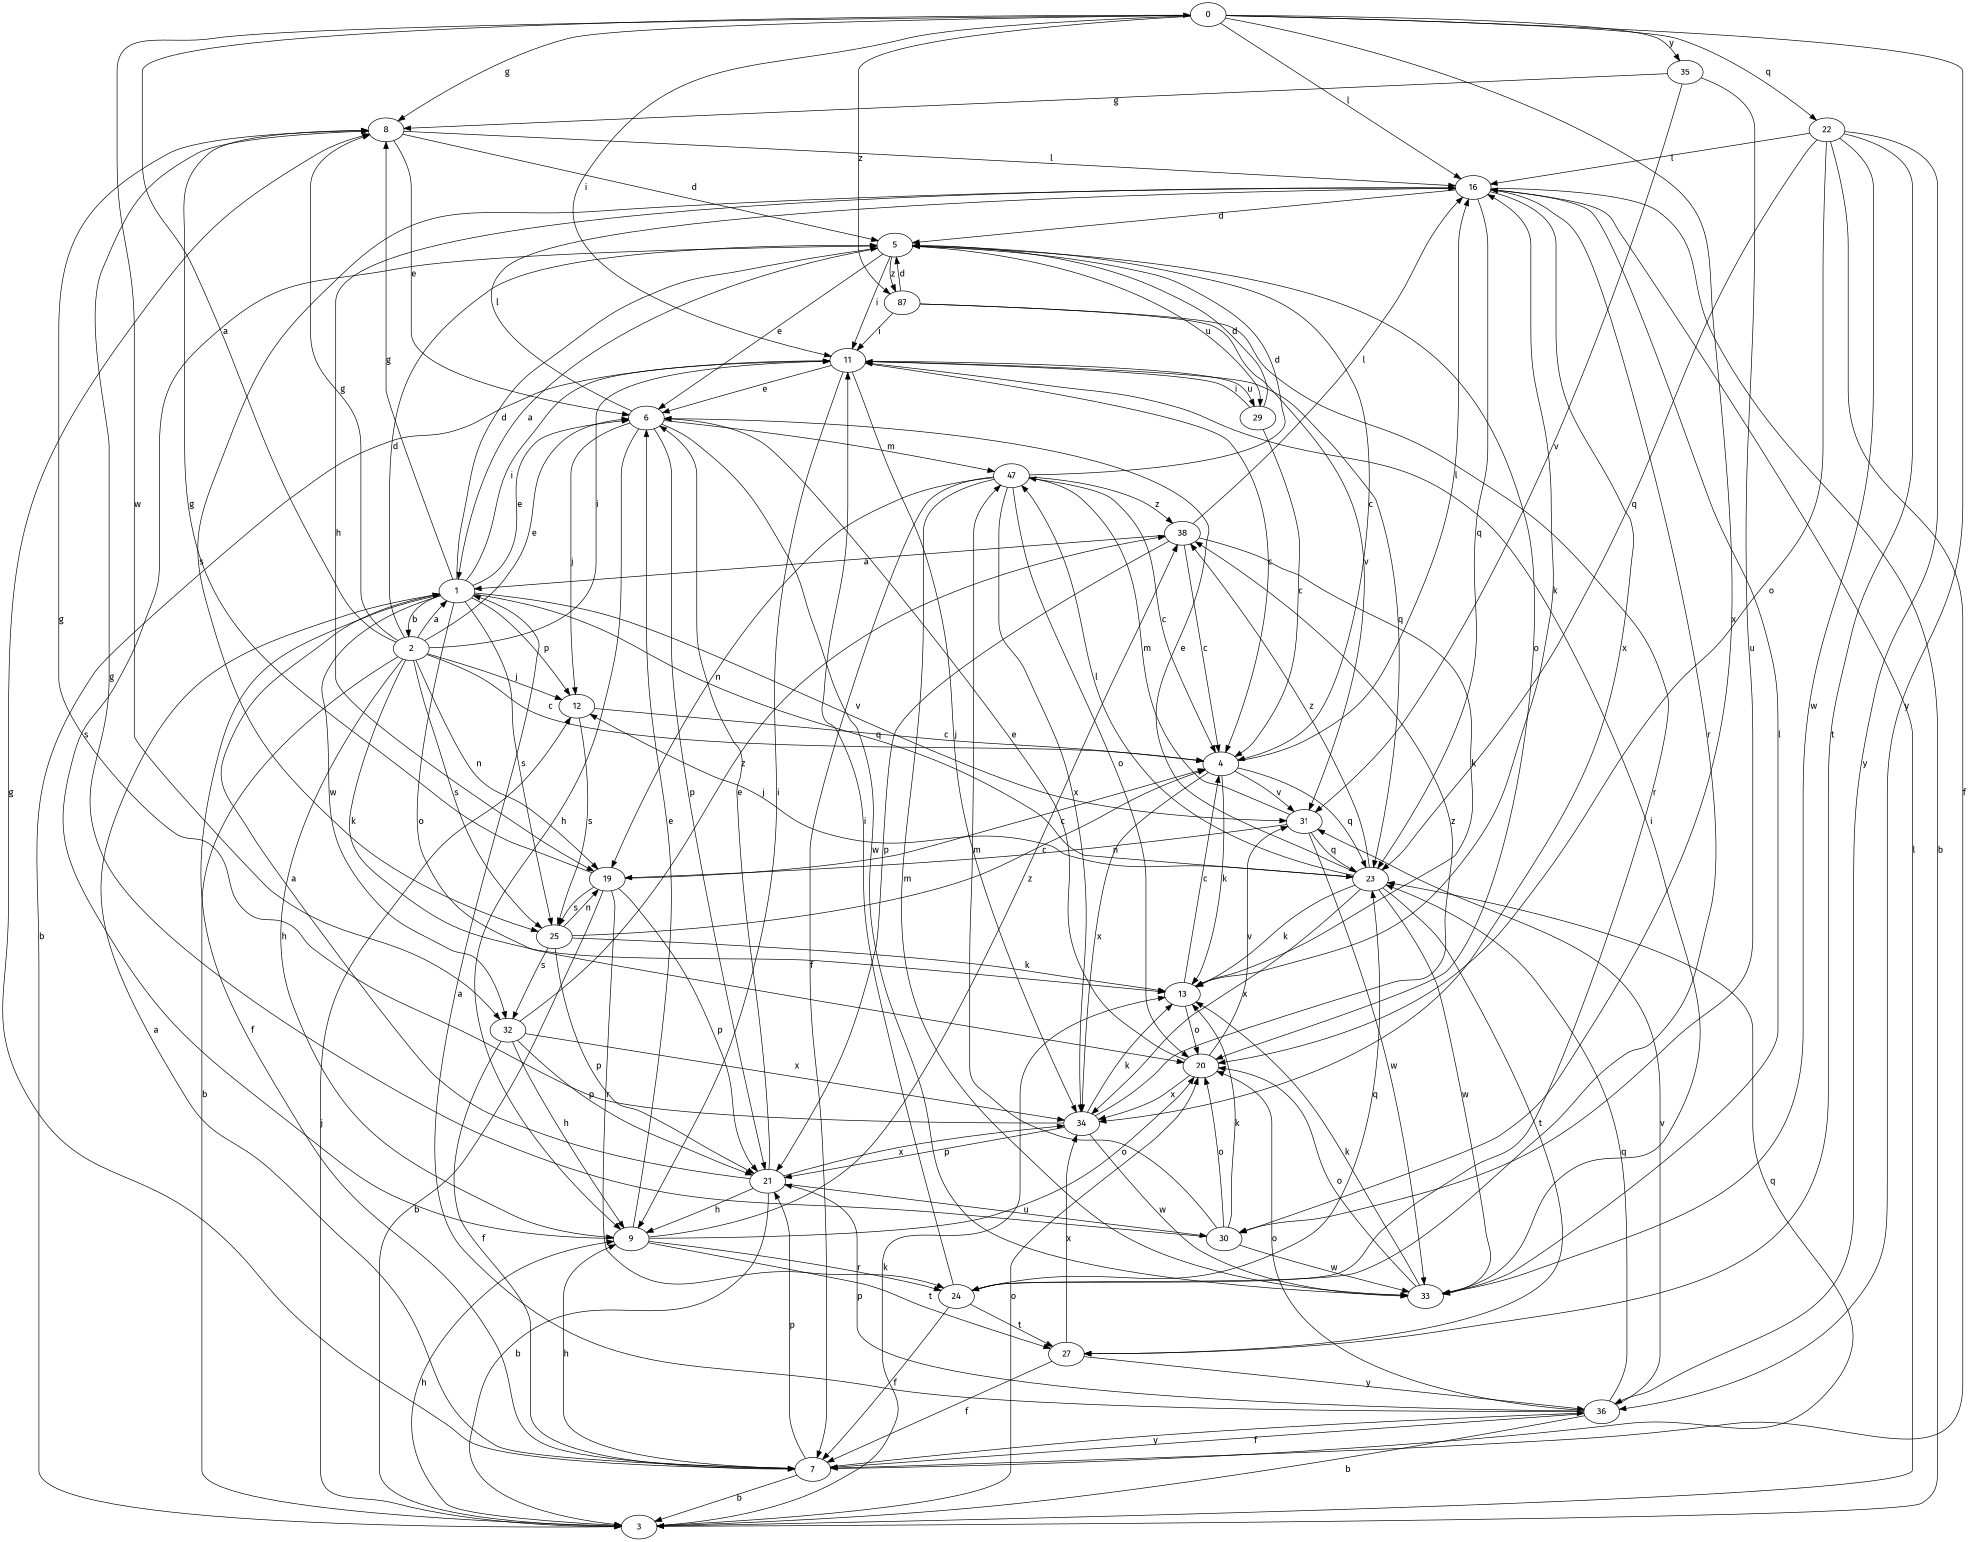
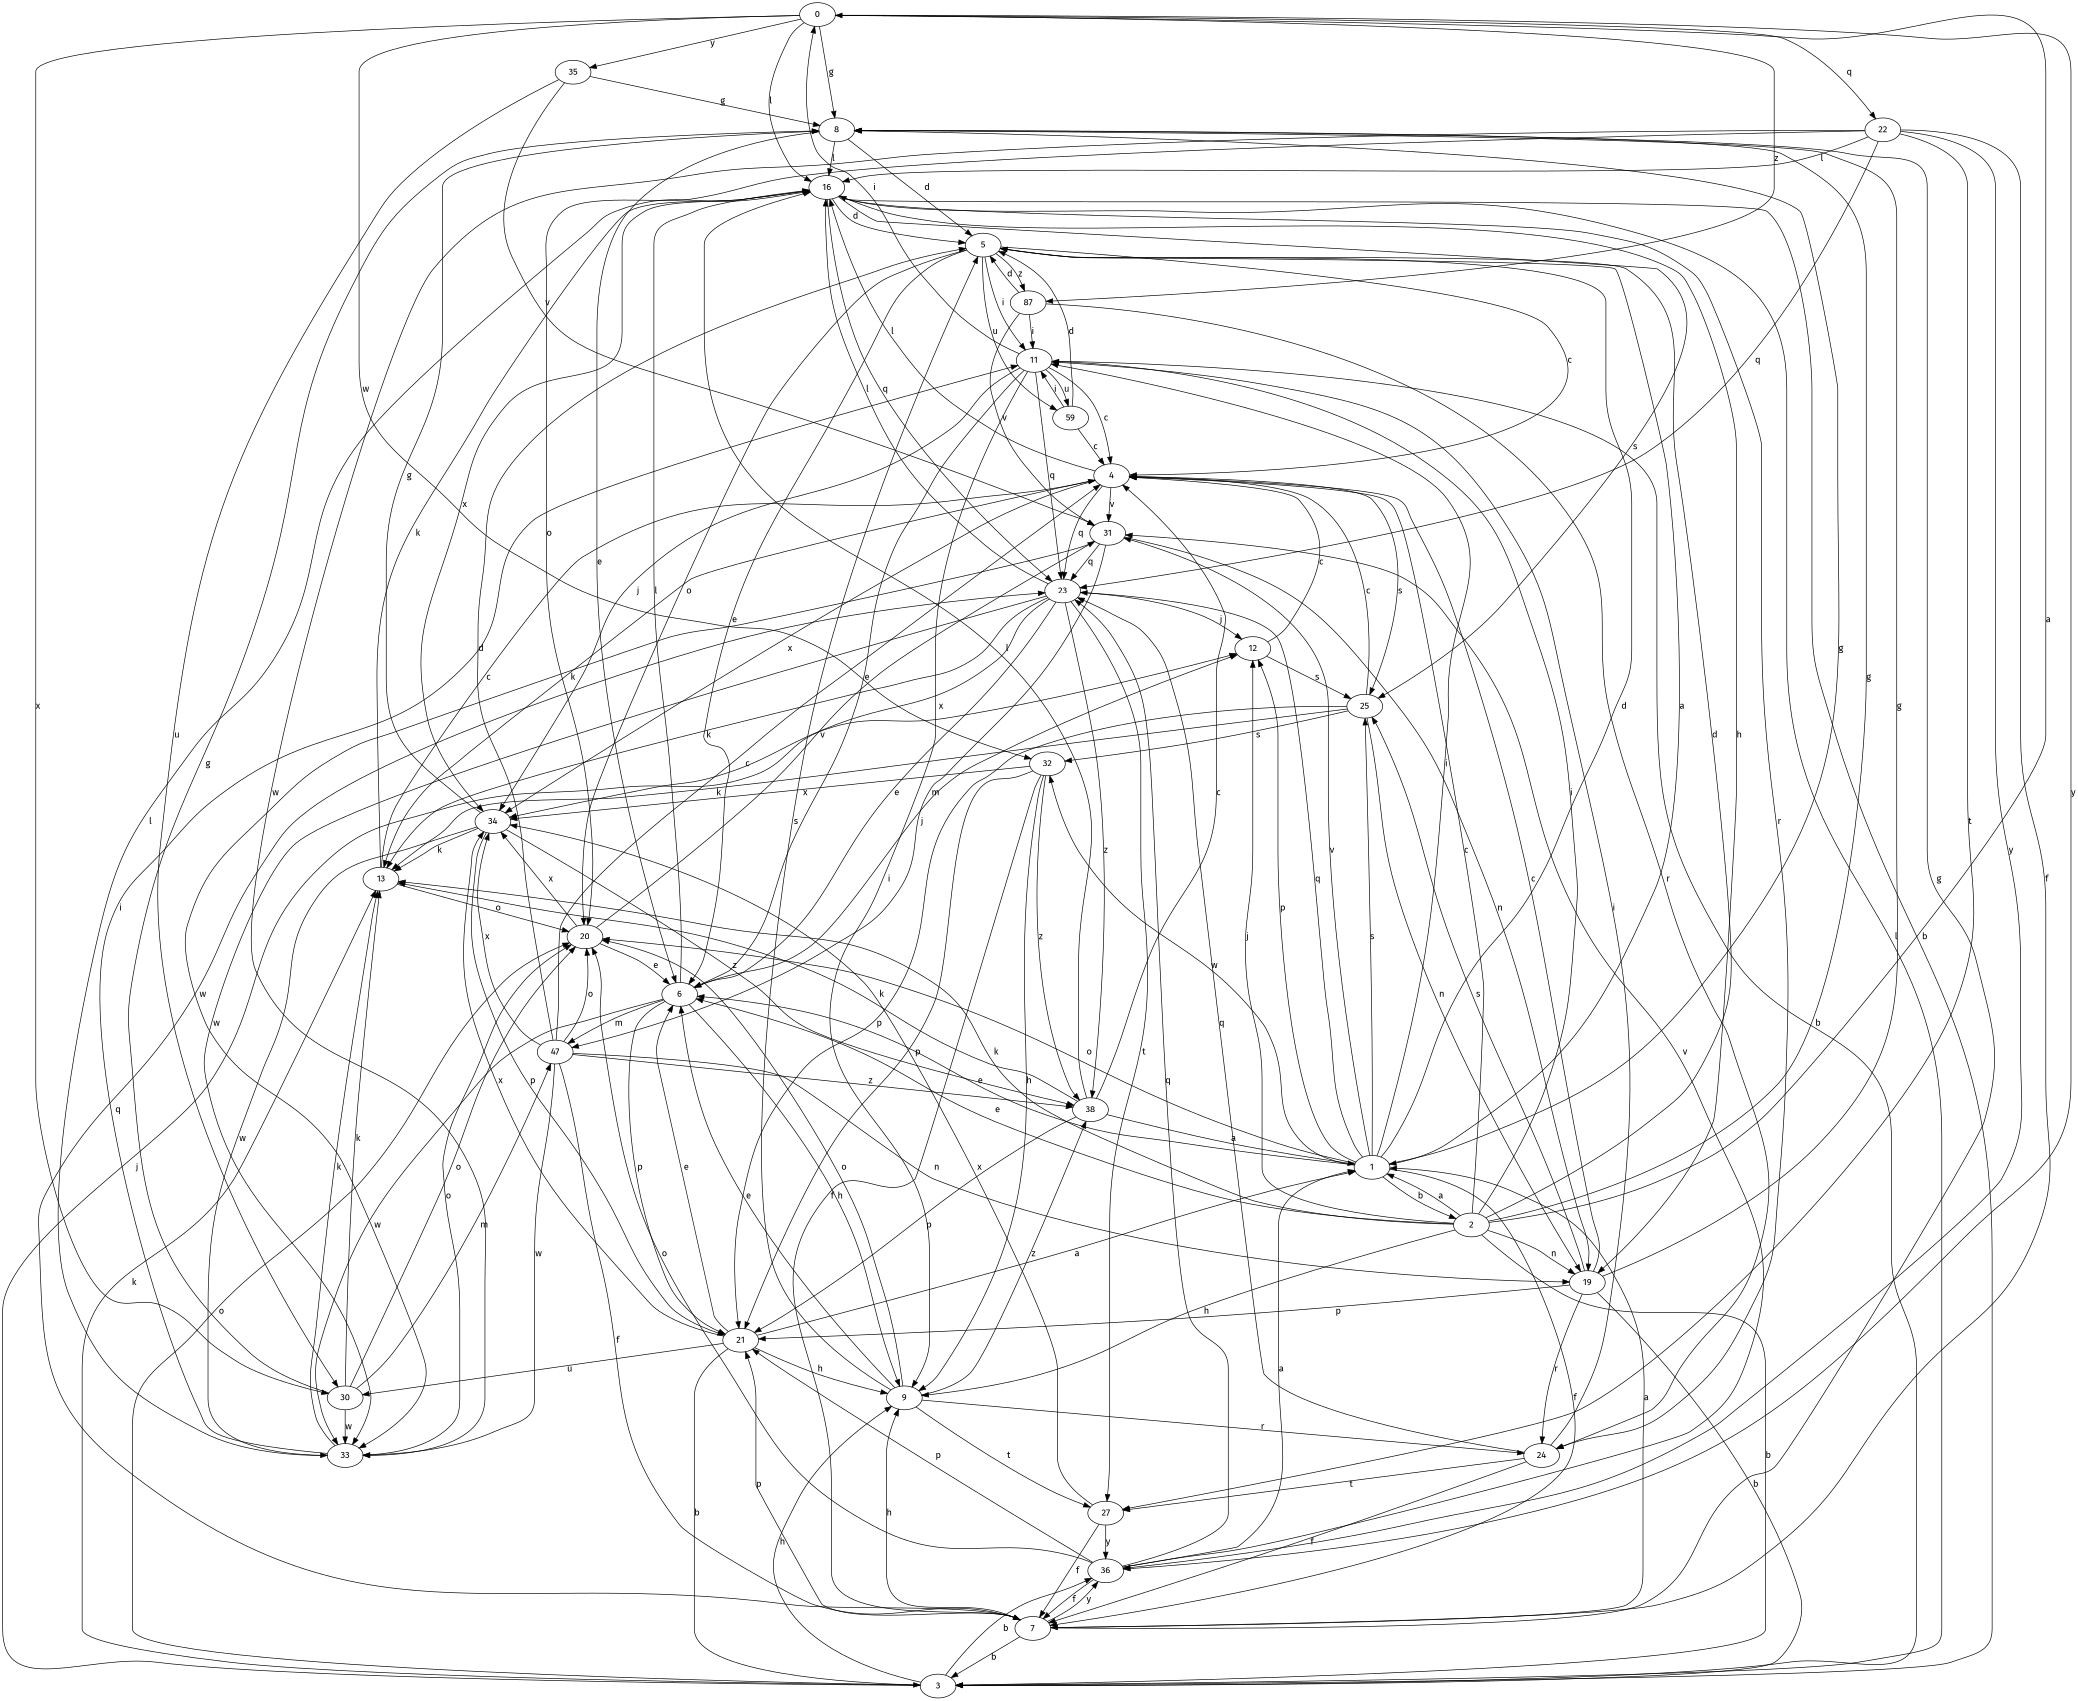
edge "0" -> "11": reversed
node "29": label "29" -> "59"
edge "23" -> "47": now "23" -> "16"
edge "2" -> "25": now "4" -> "25"
edge "47" -> "33": label "m" -> "w"
edge "36" -> "3": reversed
